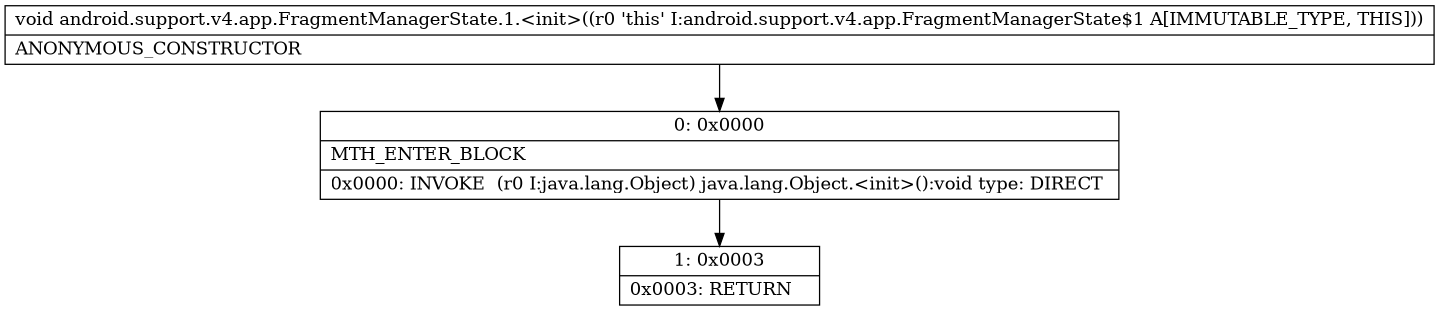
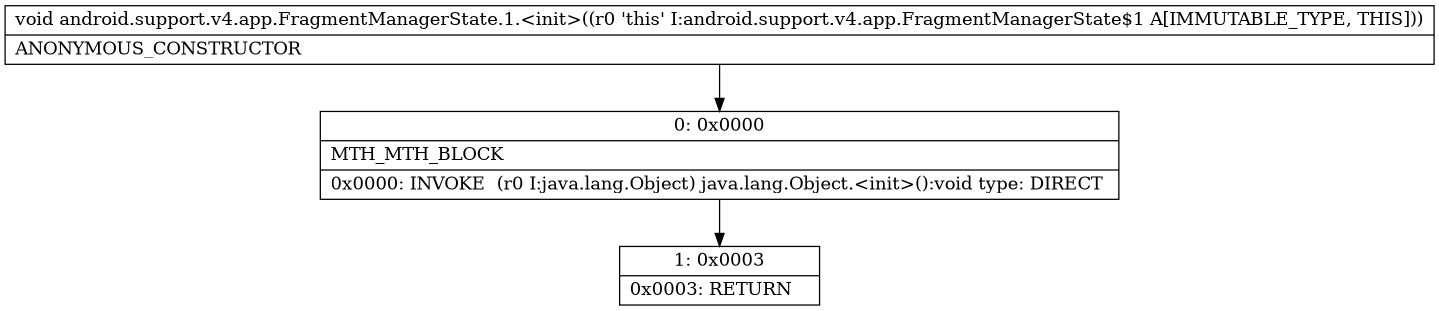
node "0: 0x0000": text "MTH_ENTER_BLOCK" -> "MTH_MTH_BLOCK"
